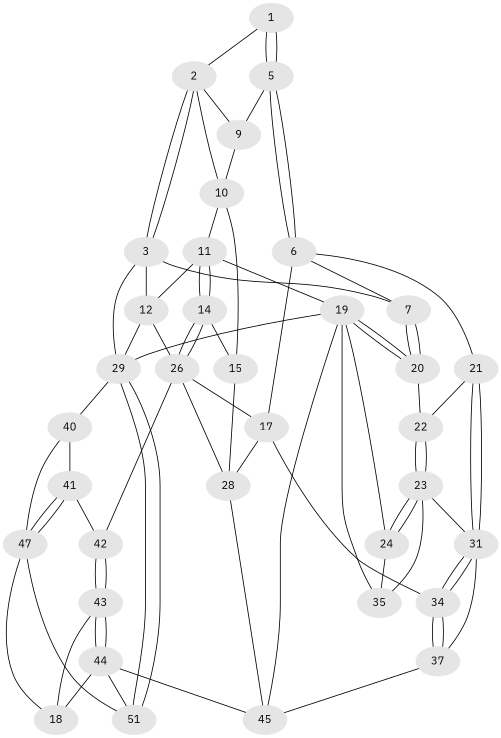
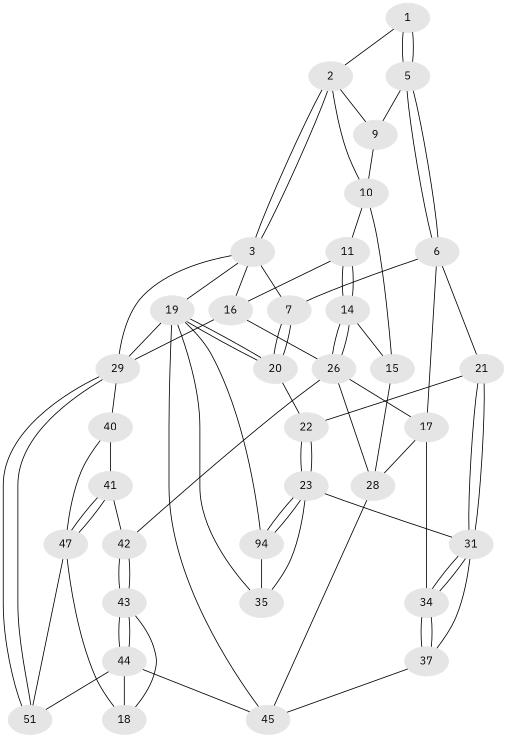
edge "11" -- "19": now "3" -- "19"
node "12": label "12" -> "16"
node "24": label "24" -> "94"
